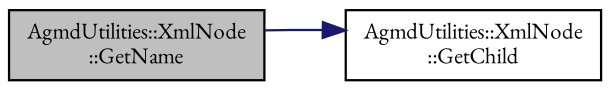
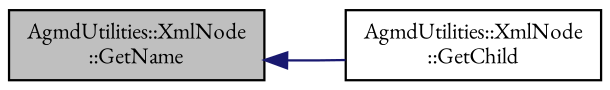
edge "AgmdUtilities::XmlNode ::GetName" -> "AgmdUtilities::XmlNode ::GetChild": reversed
